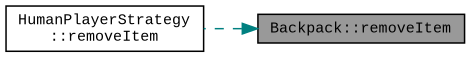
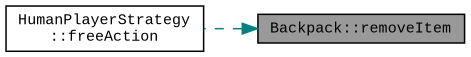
node "HumanPlayerStrategy ::removeItem": label "HumanPlayerStrategy ::removeItem" -> "HumanPlayerStrategy ::freeAction"
